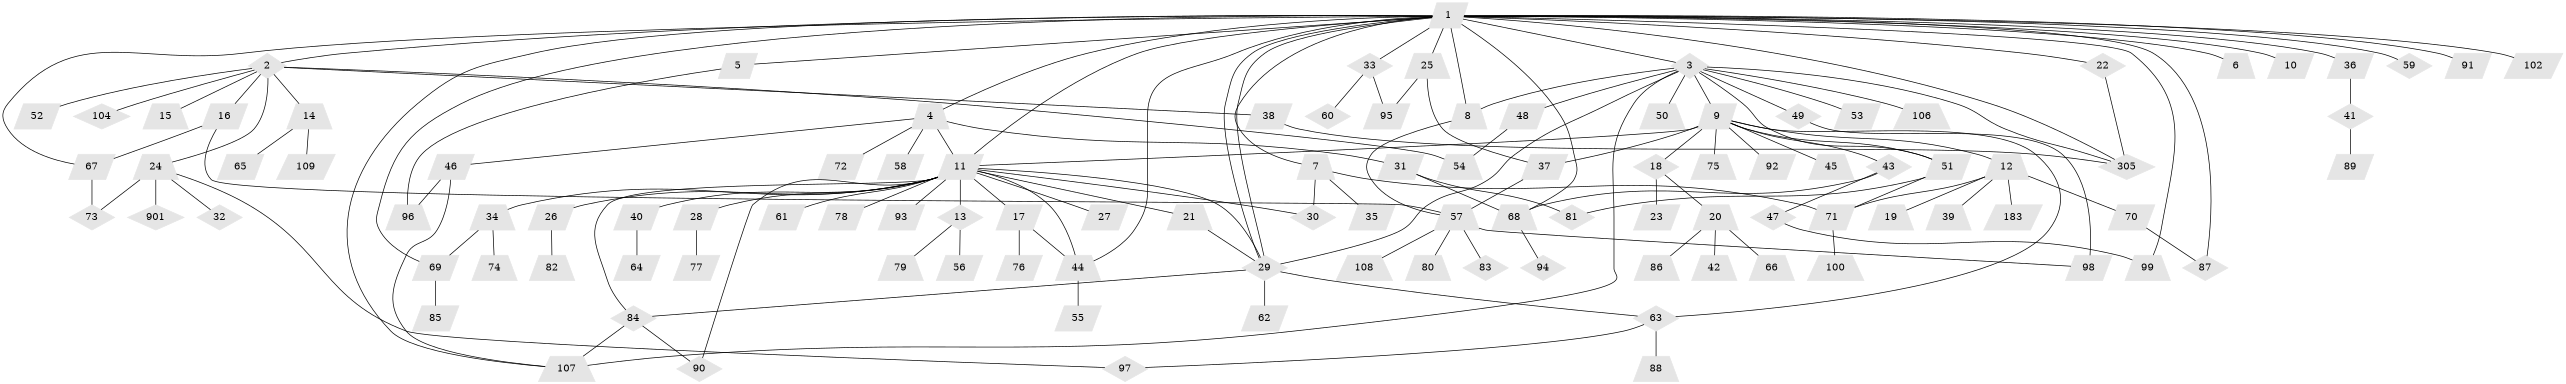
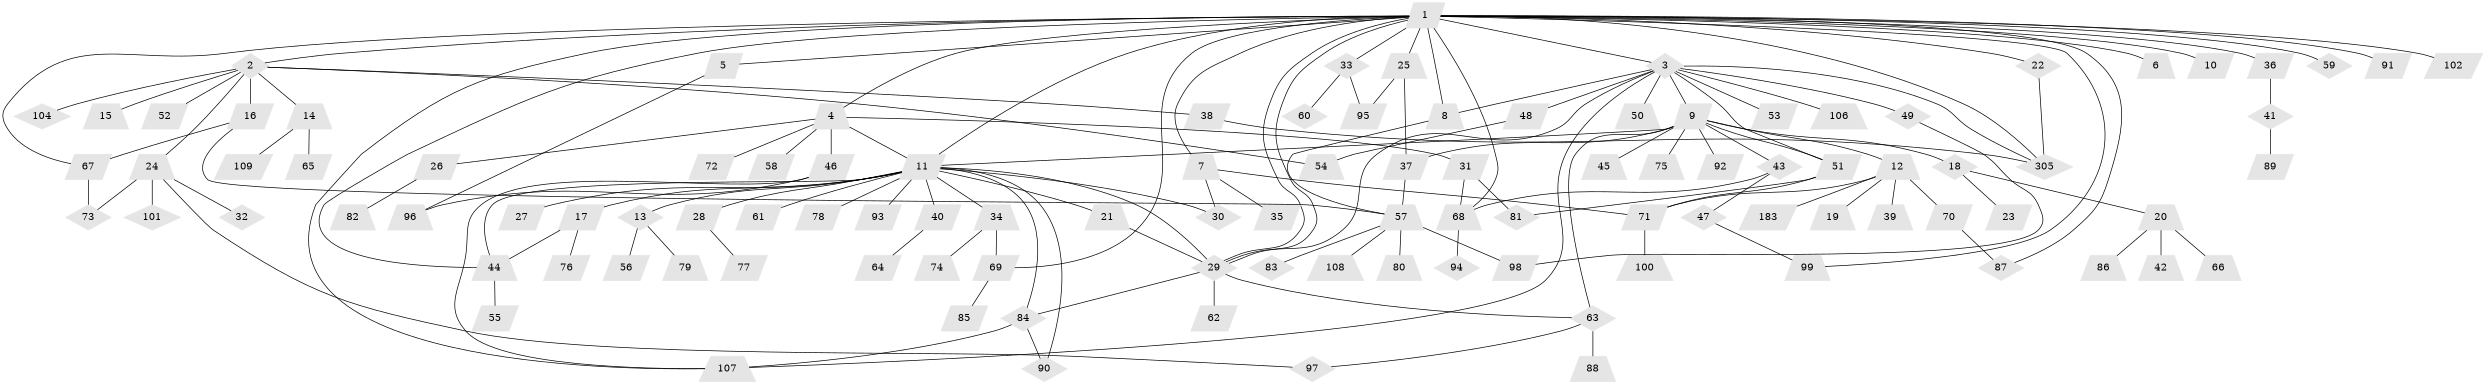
edge "11" -- "26": now "4" -- "26"
node "901": label "901" -> "101"
